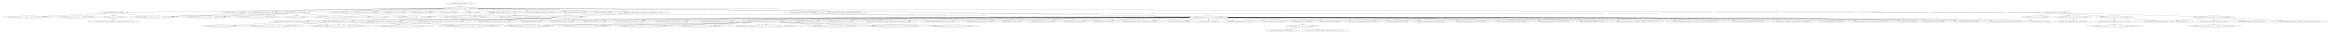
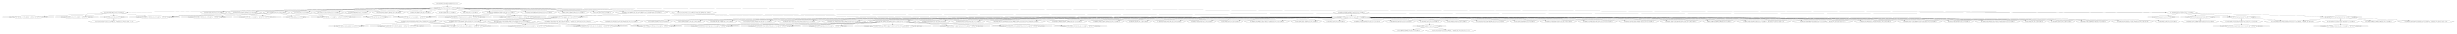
node "org.bouncycastle:bcprov-jdk15on:jar:1.60:compile": added
